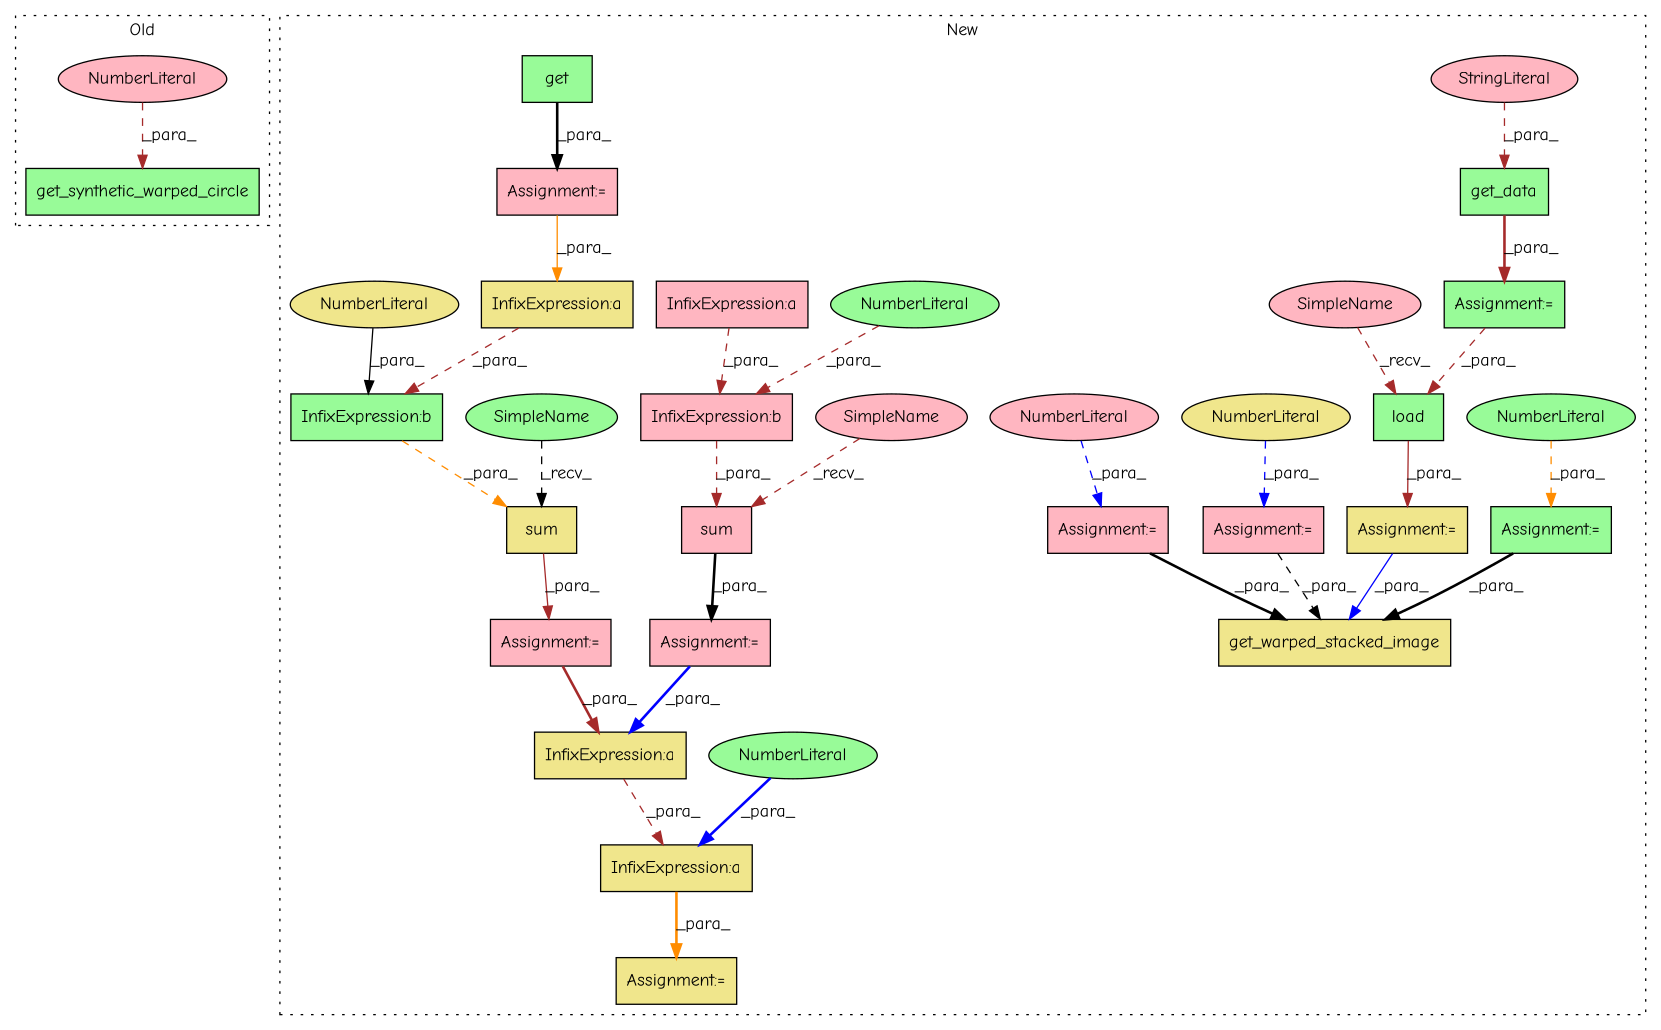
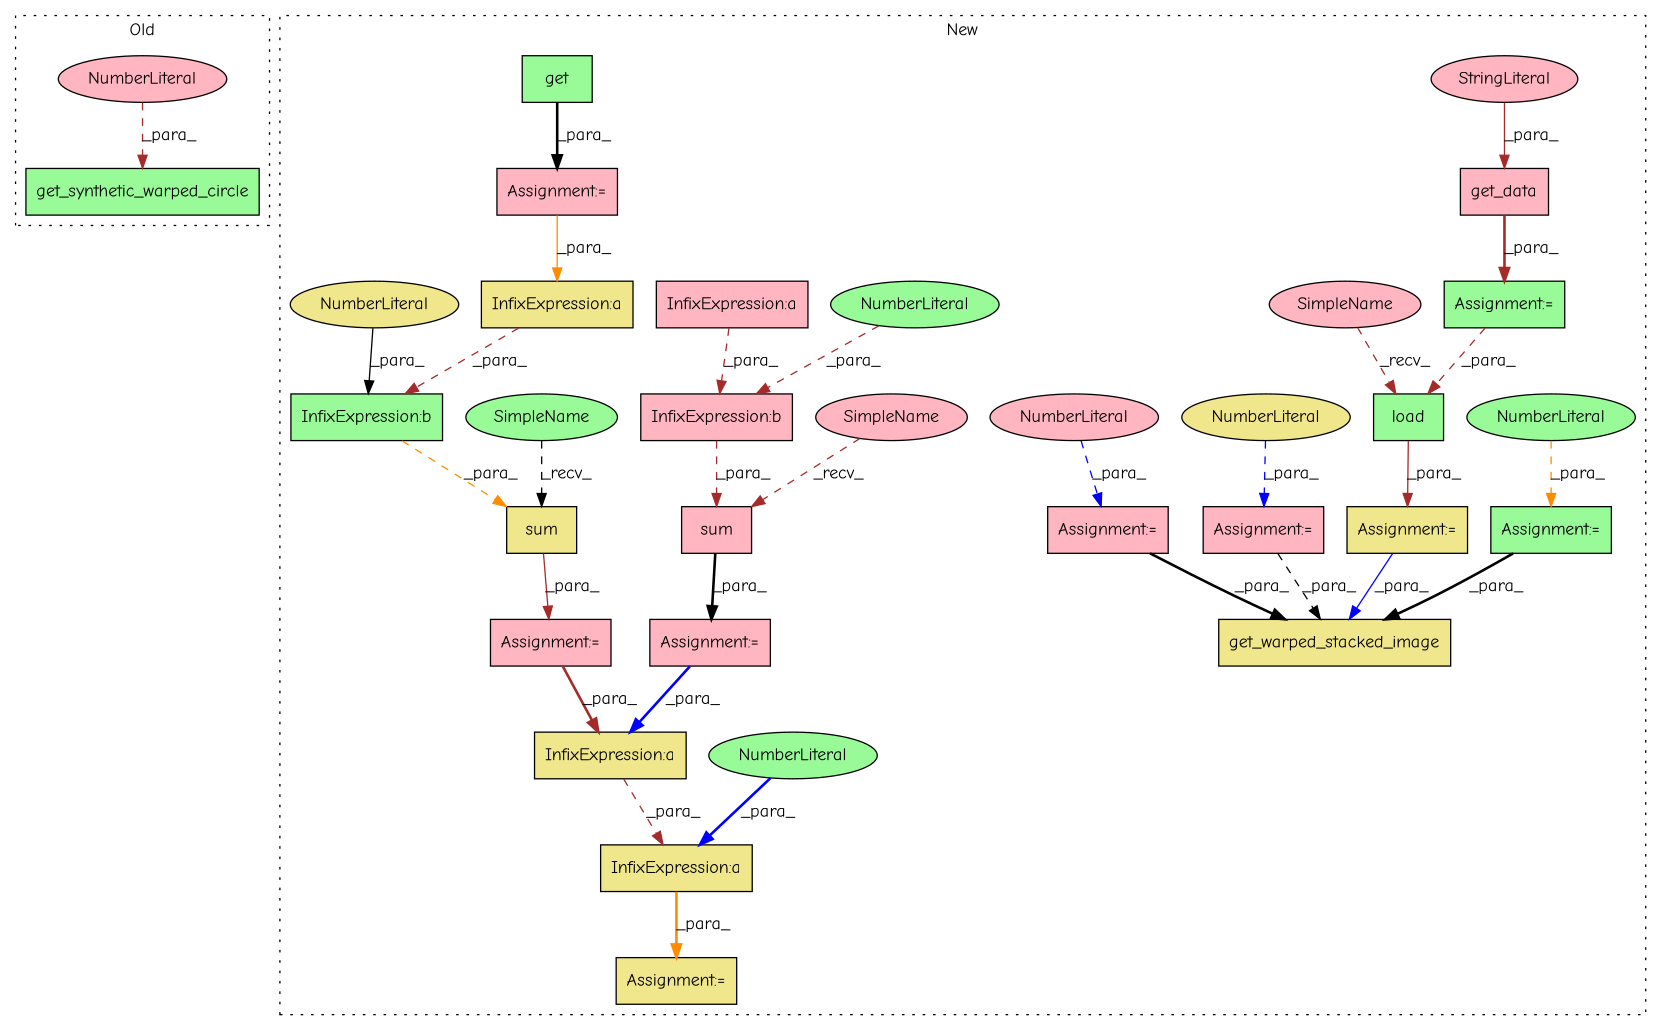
edge "StringLiteral" -> "get_data": style dashed -> solid
node "get_data": fillcolor palegreen -> lightpink
